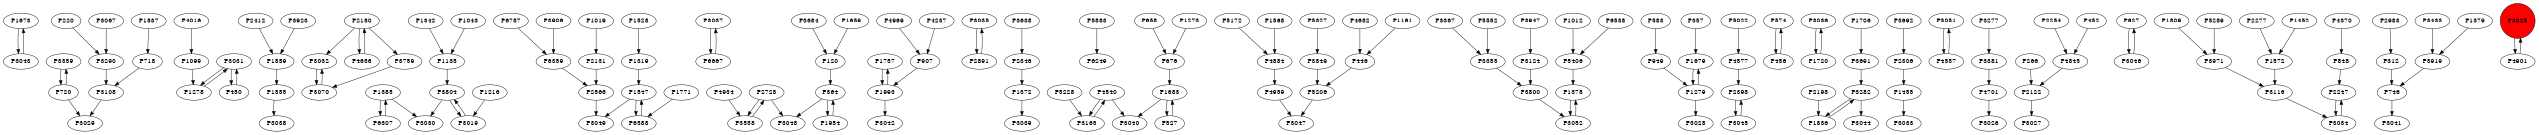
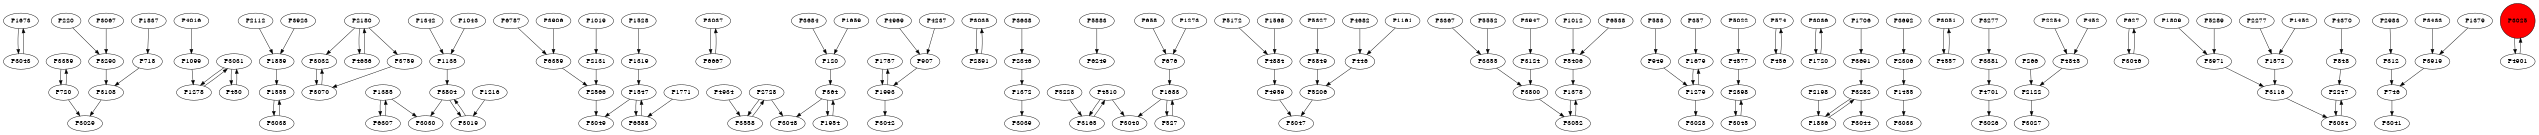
node "P2412": label "P2412" -> "P2112"
node "P4540": label "P4540" -> "P4510"
edge "P3038" -> "P1555": added
